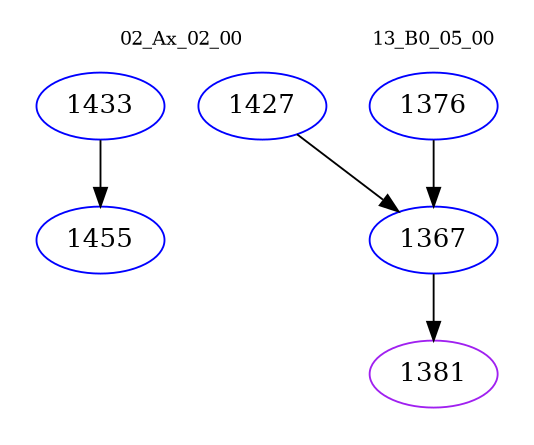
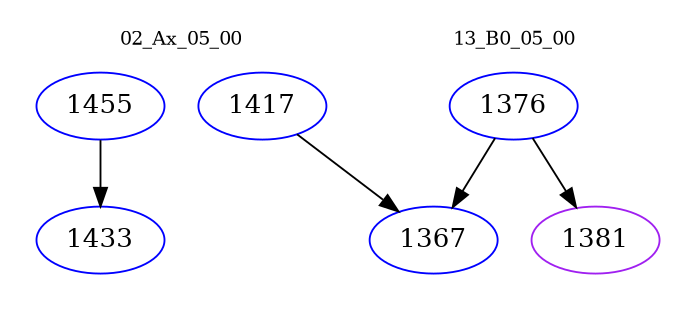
cluster "02_Ax_02_00": label "02_Ax_02_00" -> "02_Ax_05_00"
node "1427": label "1427" -> "1417"
edge "1433" -> "1455": reversed
edge "1367" -> "1381": now "1376" -> "1381"
